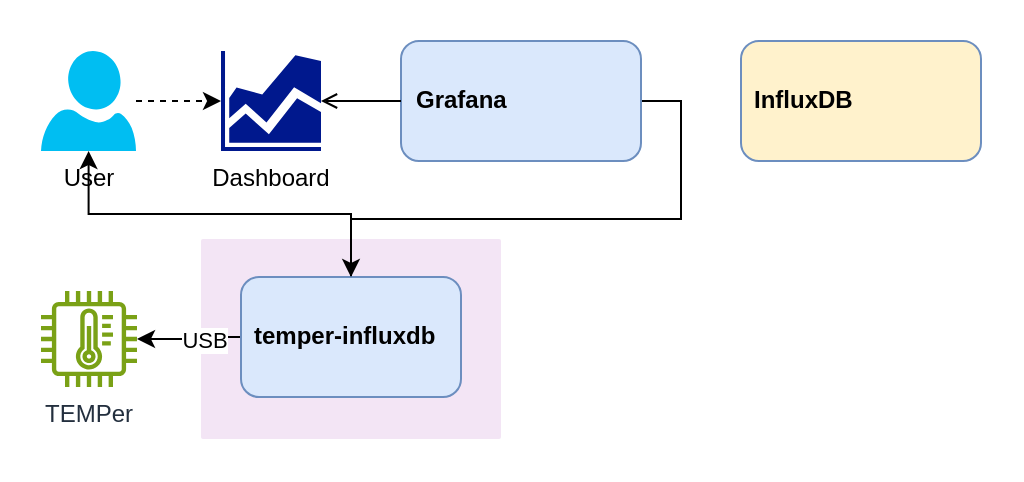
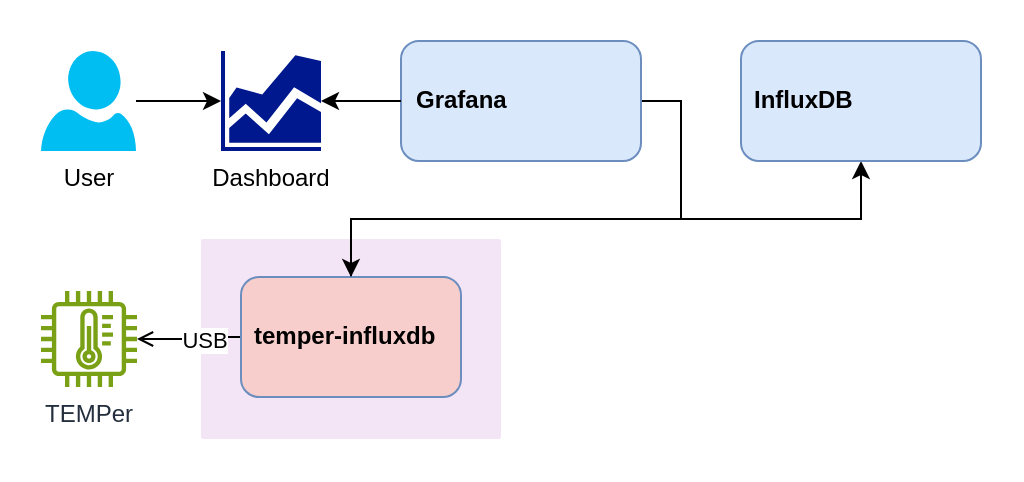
edge "User" -> "Dashboard": style dashed -> solid
edge "Grafana" -> "Dashboard": arrowhead open -> classic
node "InfluxDB": fillcolor #fff2cc -> #dae8fc
edge "temper-influxdb" -> "User": now "temper-influxdb" -> "InfluxDB"
node "temper-influxdb": fillcolor #dae8fc -> #f8cecc
edge "temper-influxdb" -> "TEMPer": arrowhead classic -> open
